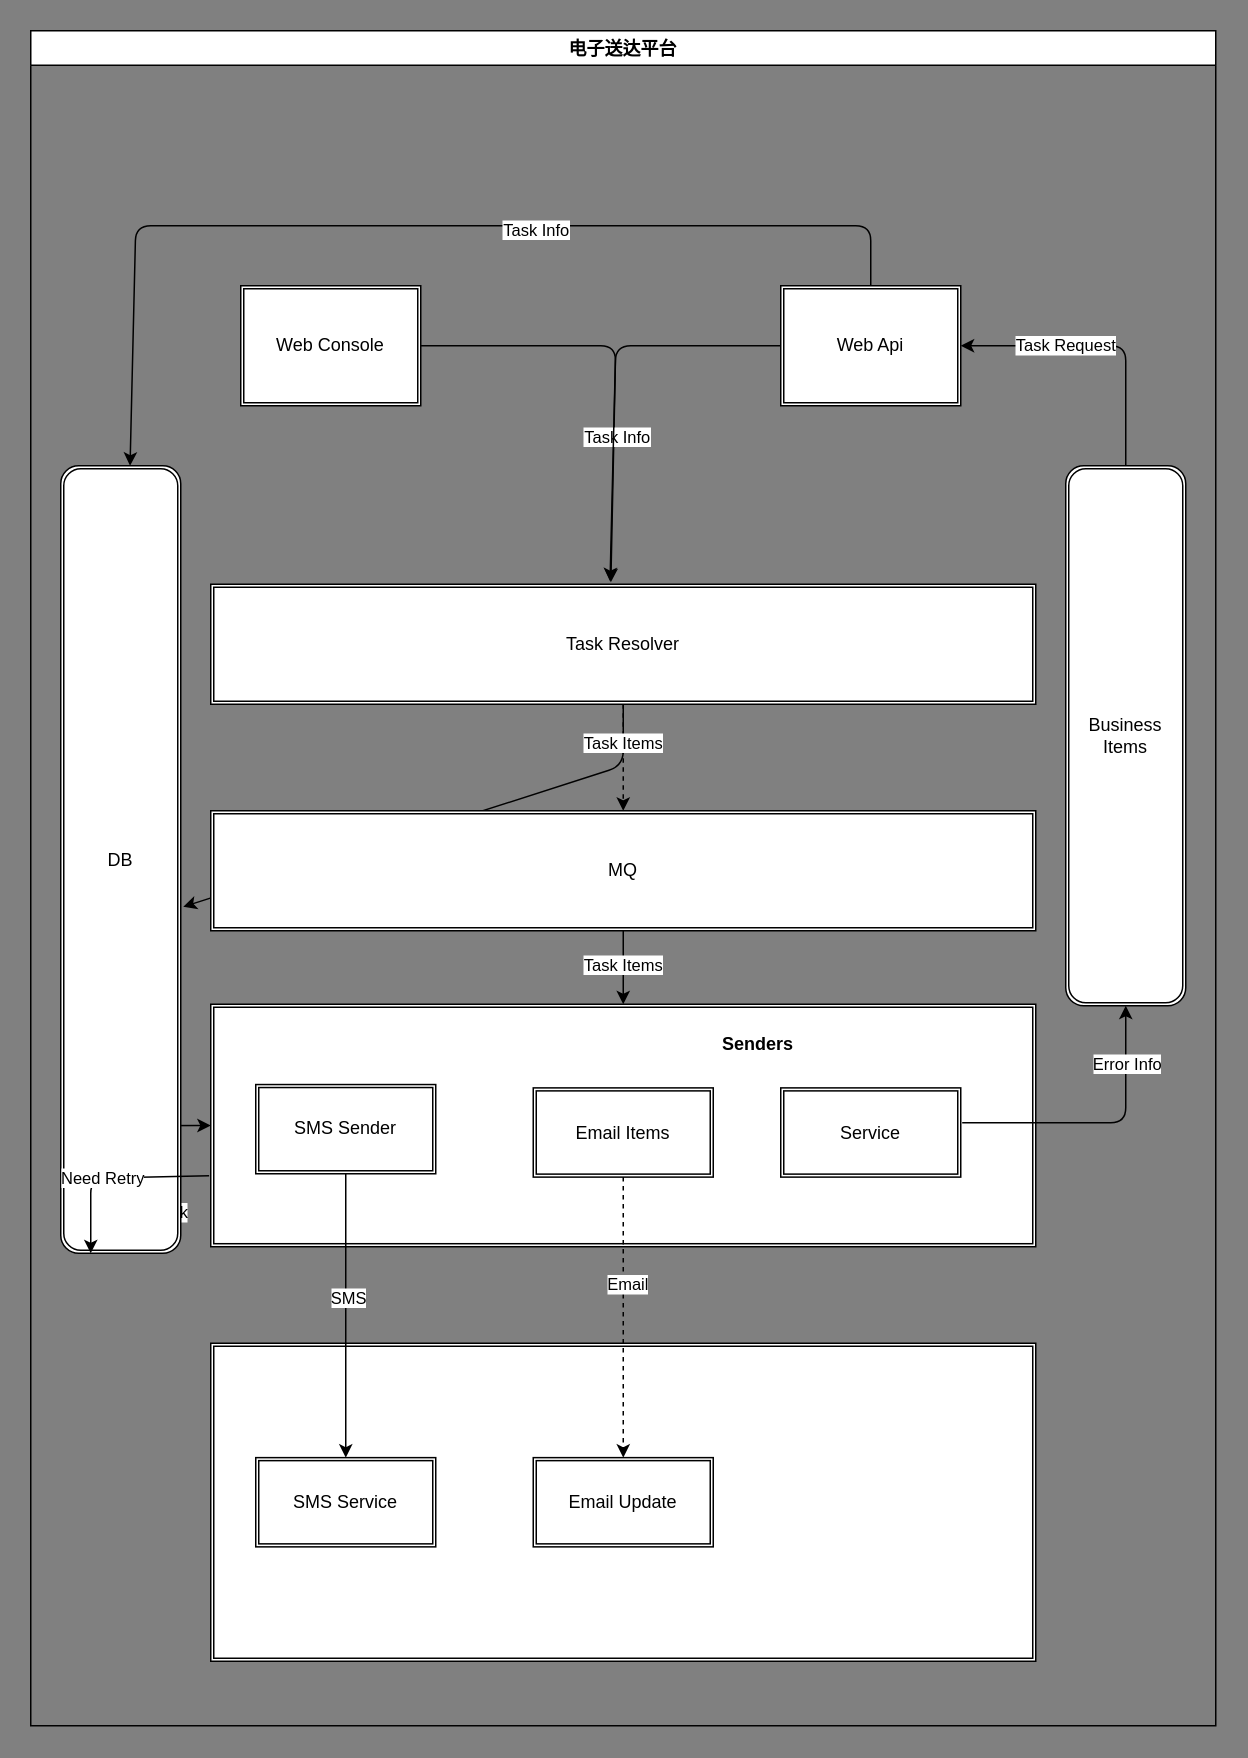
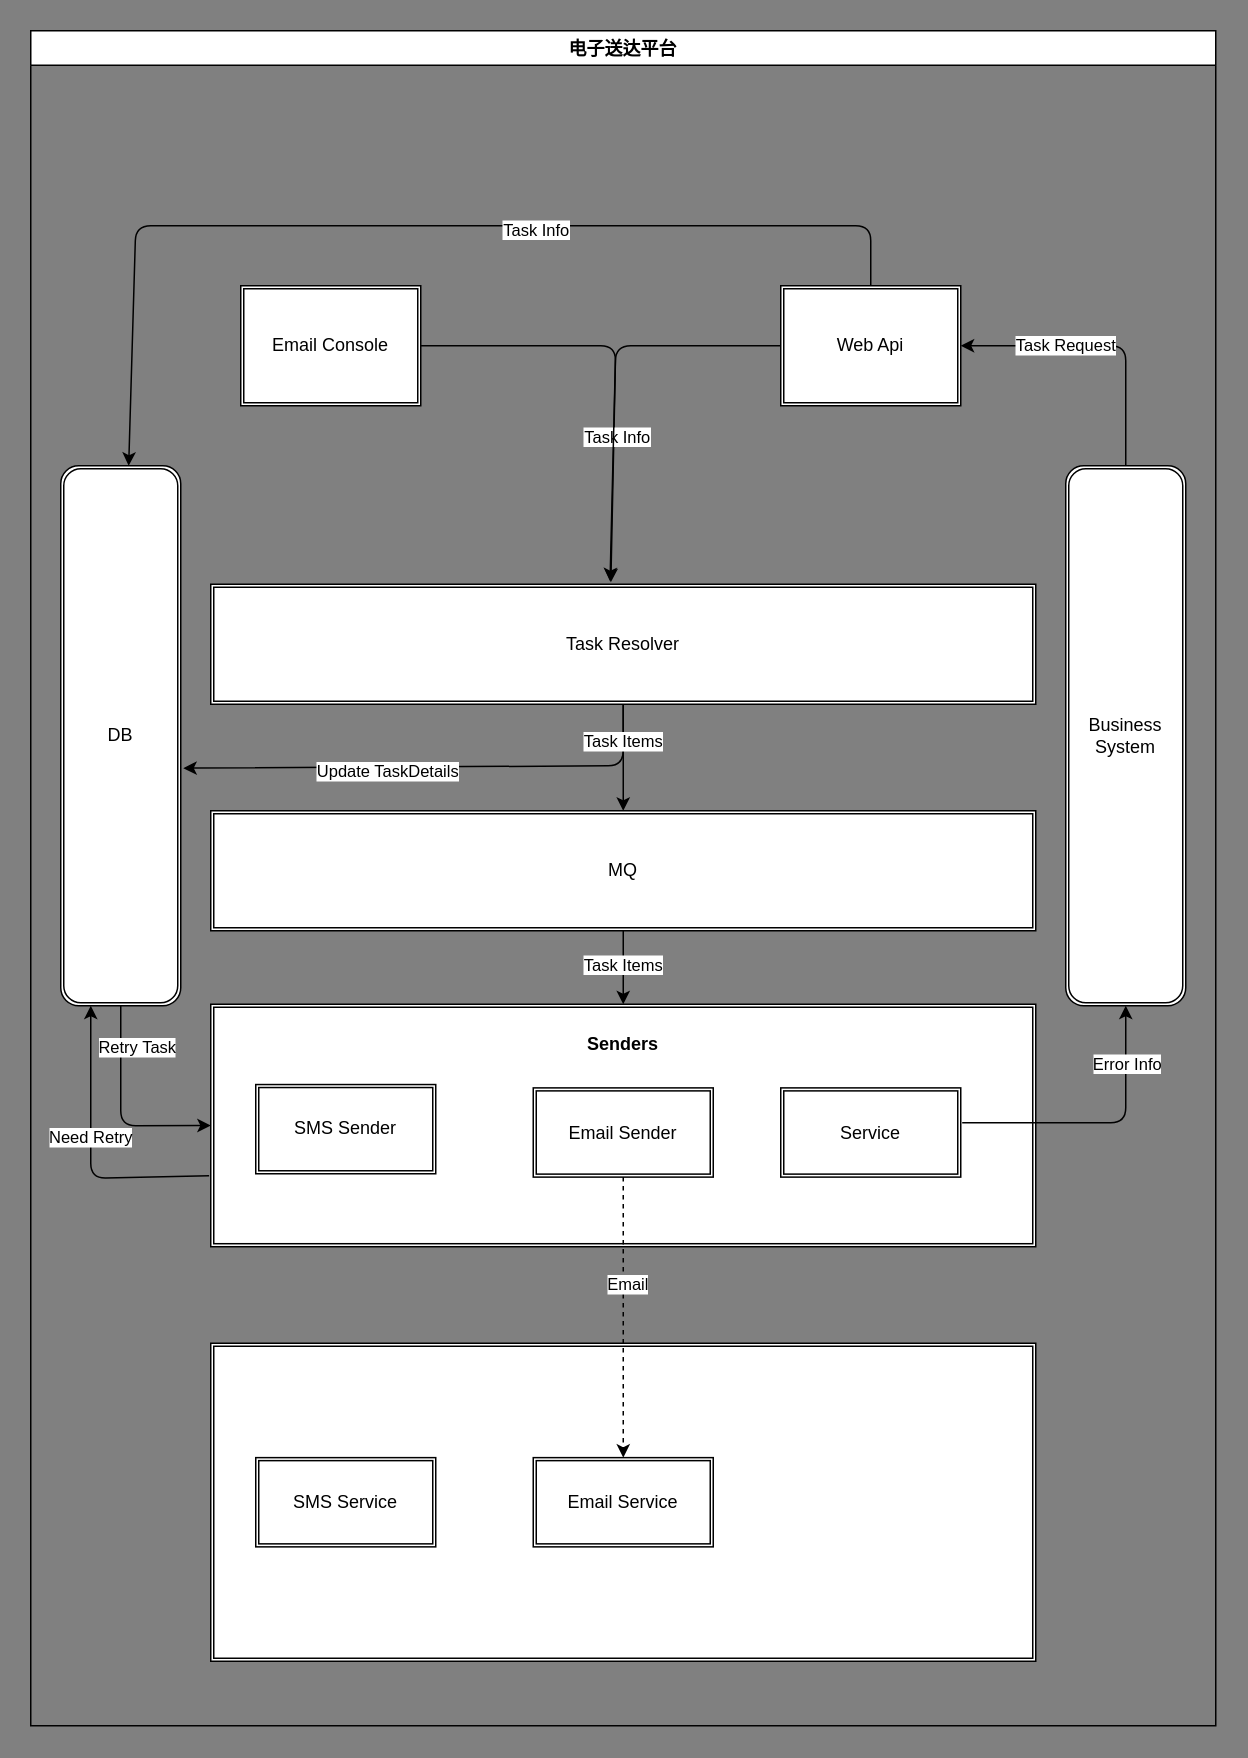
node "Web Console": label "Web Console" -> "Email Console"
node "Business Items": label "Business Items" -> "Business System"
edge "Task Resolver" -> "MQ": style dashed -> solid
node "DB": size 120x788 -> 120x540
node "Senders": moved (758, 1045) -> (623, 1045)
node "Email Items": label "Email Items" -> "Email Sender"
edge "SMS Sender" -> "SMS Service": removed, label "SMS"
node "Email Update": label "Email Update" -> "Email Service"
